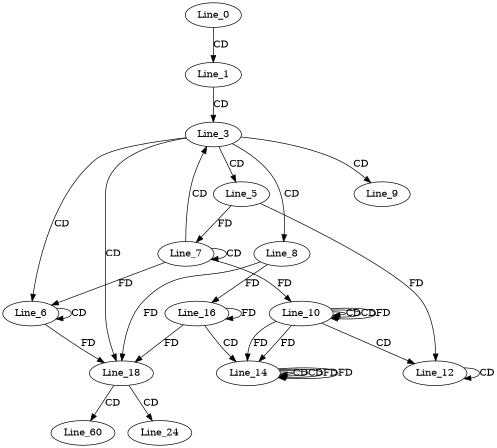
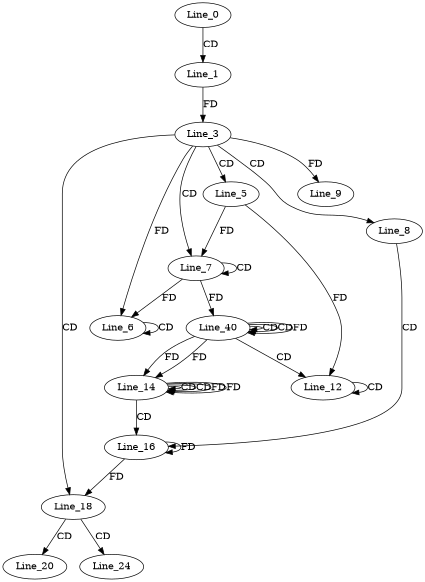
edge "Line_1" -> "Line_3": label "CD" -> "FD"
edge "Line_3" -> "Line_9": label "CD" -> "FD"
edge "Line_7" -> "Line_3": reversed
edge "Line_3" -> "Line_6": label "CD" -> "FD"
edge "Line_8" -> "Line_18": removed, label "FD"
edge "Line_8" -> "Line_16": label "FD" -> "CD"
node "Line_10": label "Line_10" -> "Line_40"
edge "Line_6" -> "Line_18": removed, label "FD"
edge "Line_16" -> "Line_14": reversed
node "Line_60": label "Line_60" -> "Line_20"
